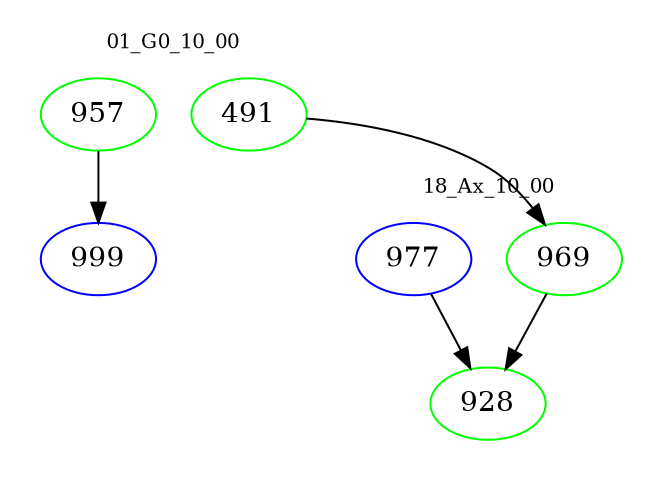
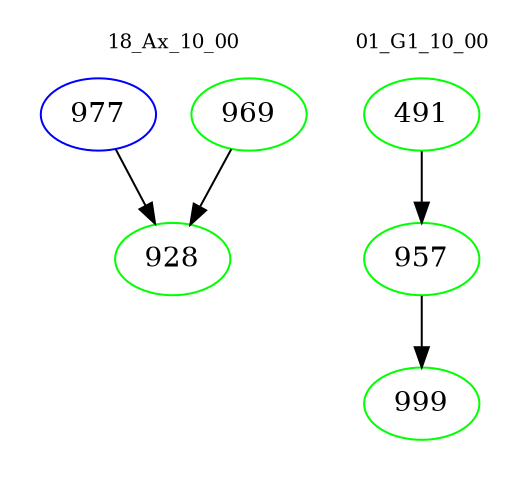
cluster "01_G0_10_00": label "01_G0_10_00" -> "01_G1_10_00"
edge "491" -> "969": now "491" -> "957"
node "999": color blue -> green
